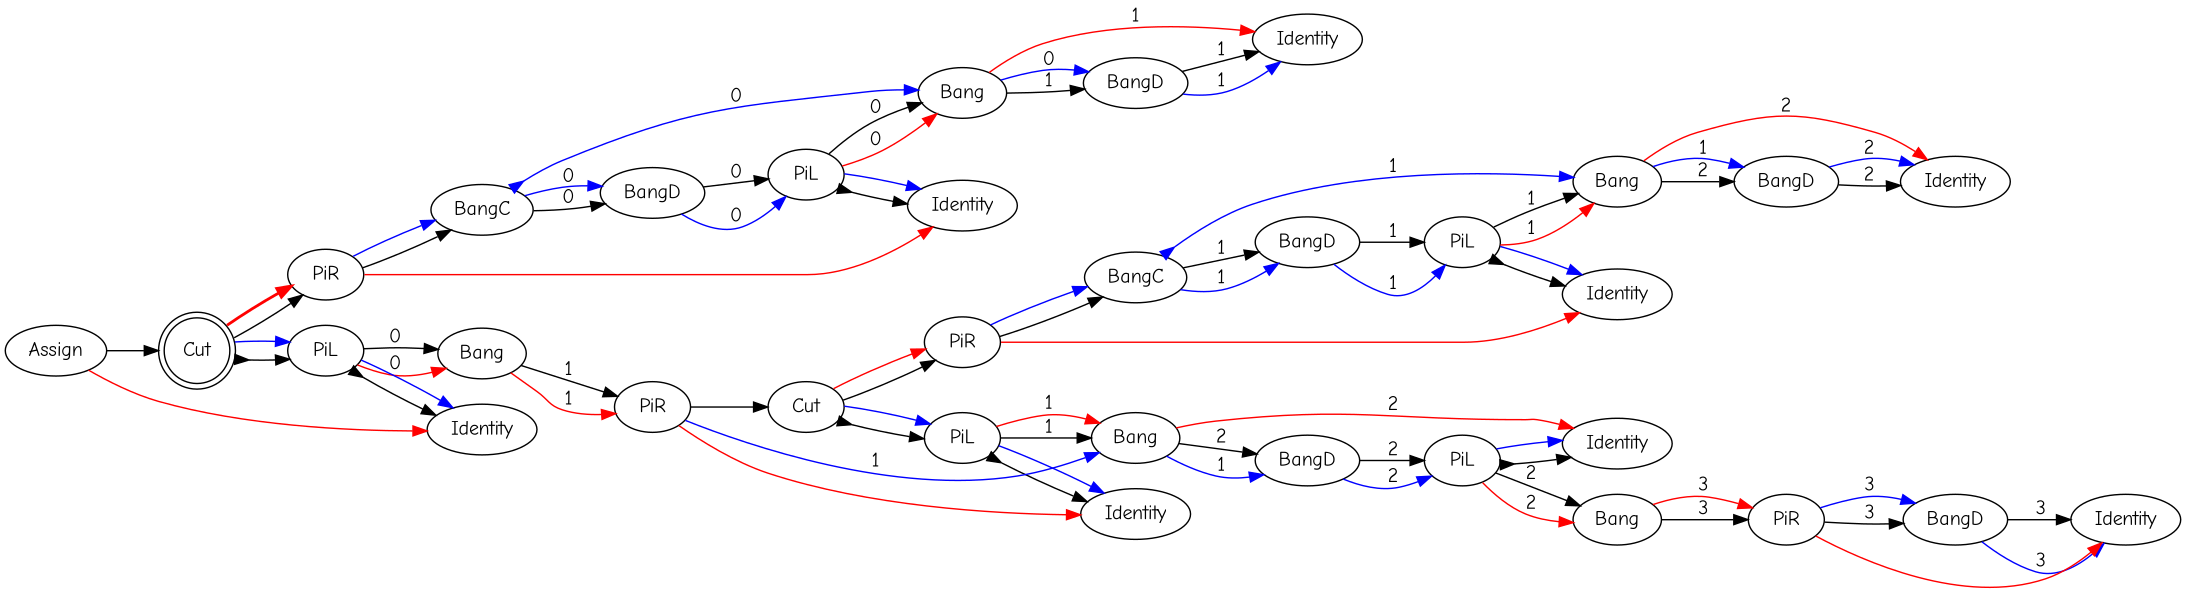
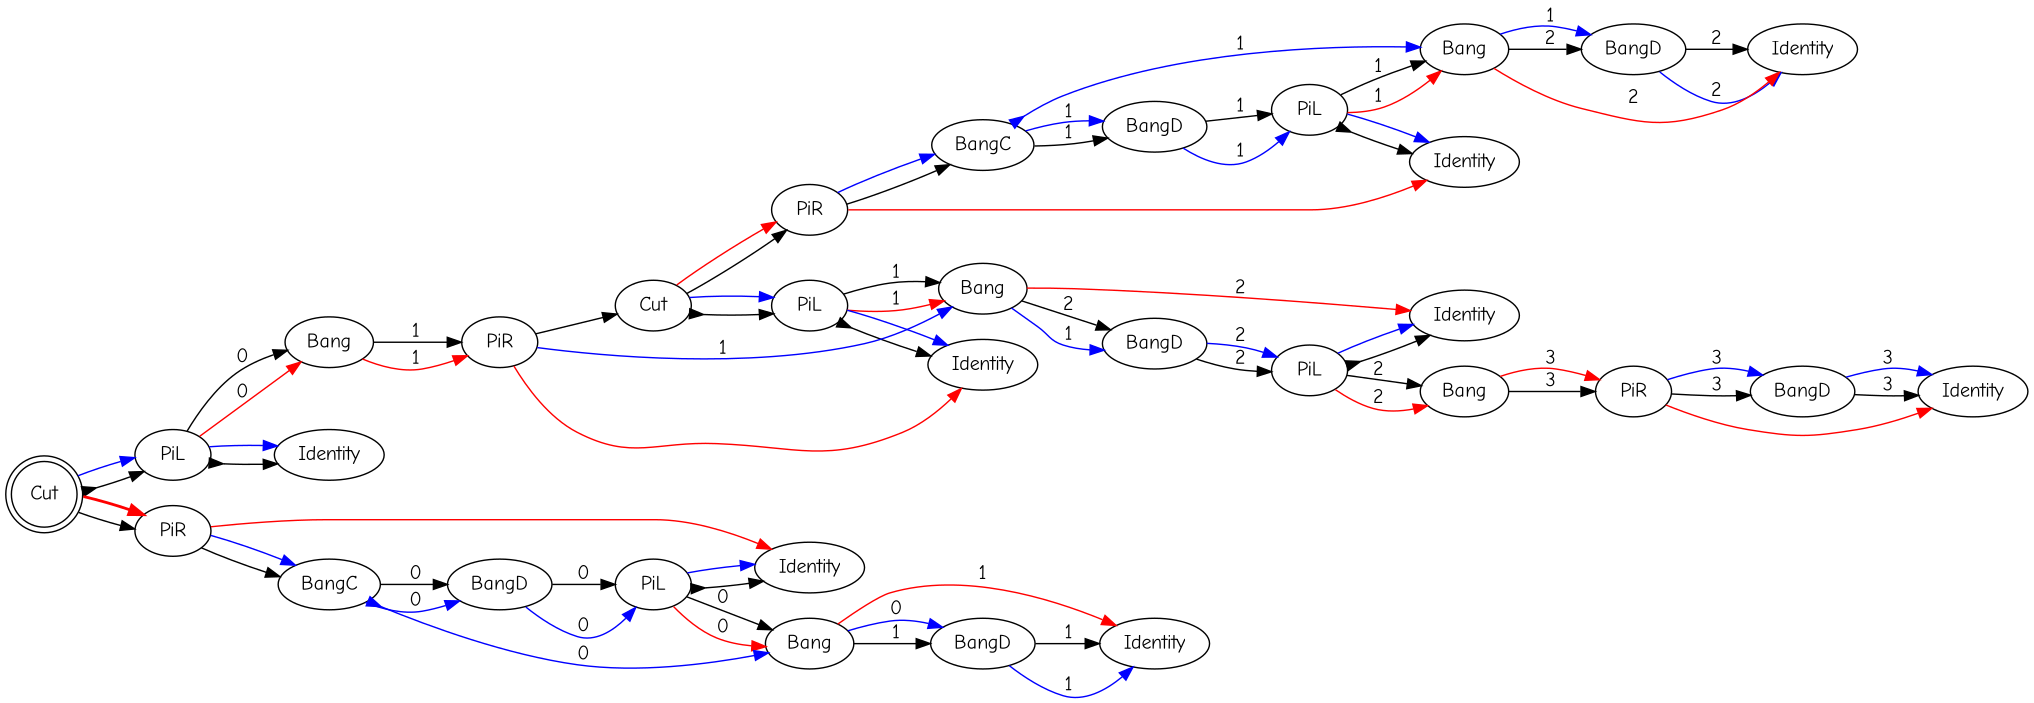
node "Assign": removed
